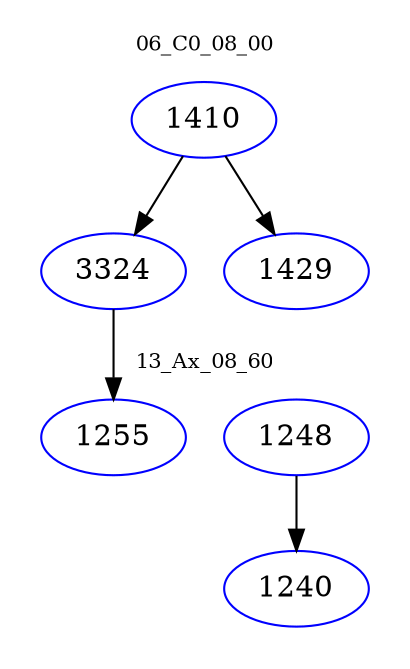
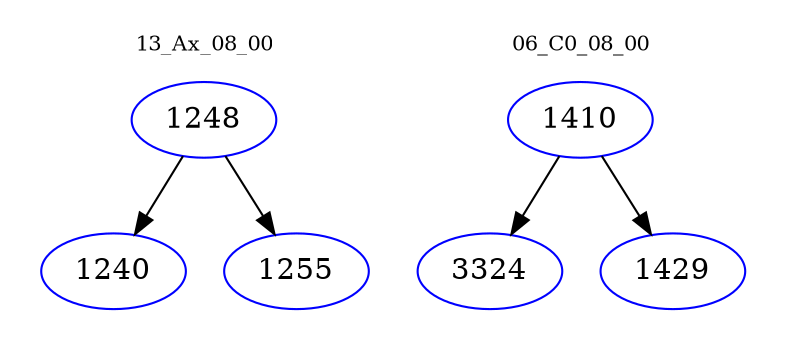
edge "3324" -> "1255": now "1248" -> "1255"
cluster "13_Ax_08_60": label "13_Ax_08_60" -> "13_Ax_08_00"
